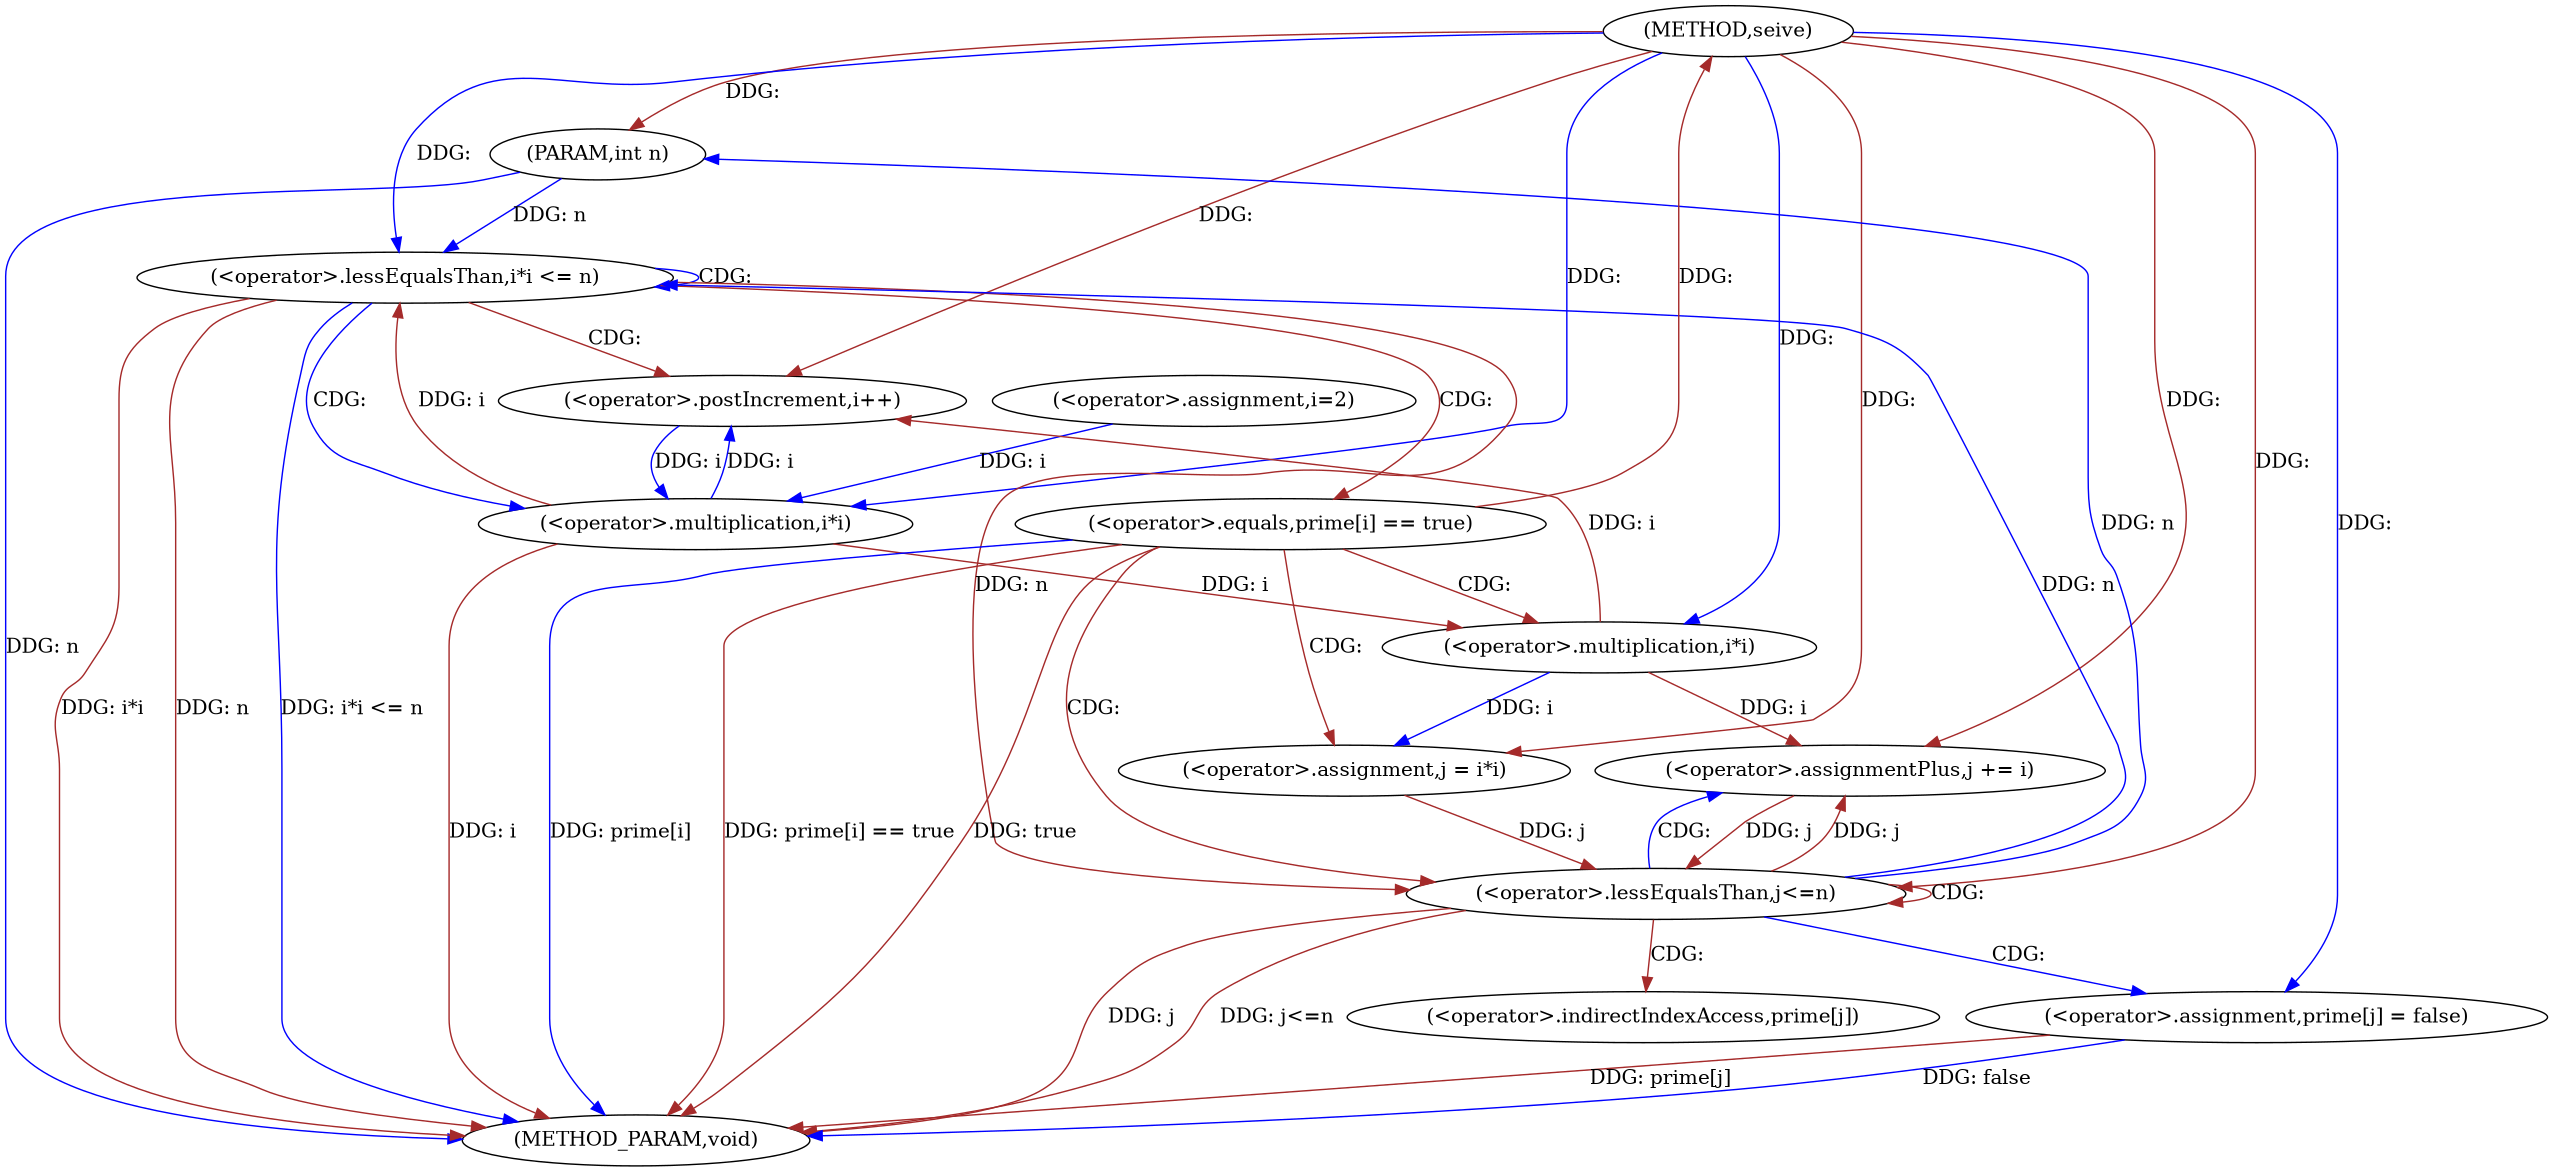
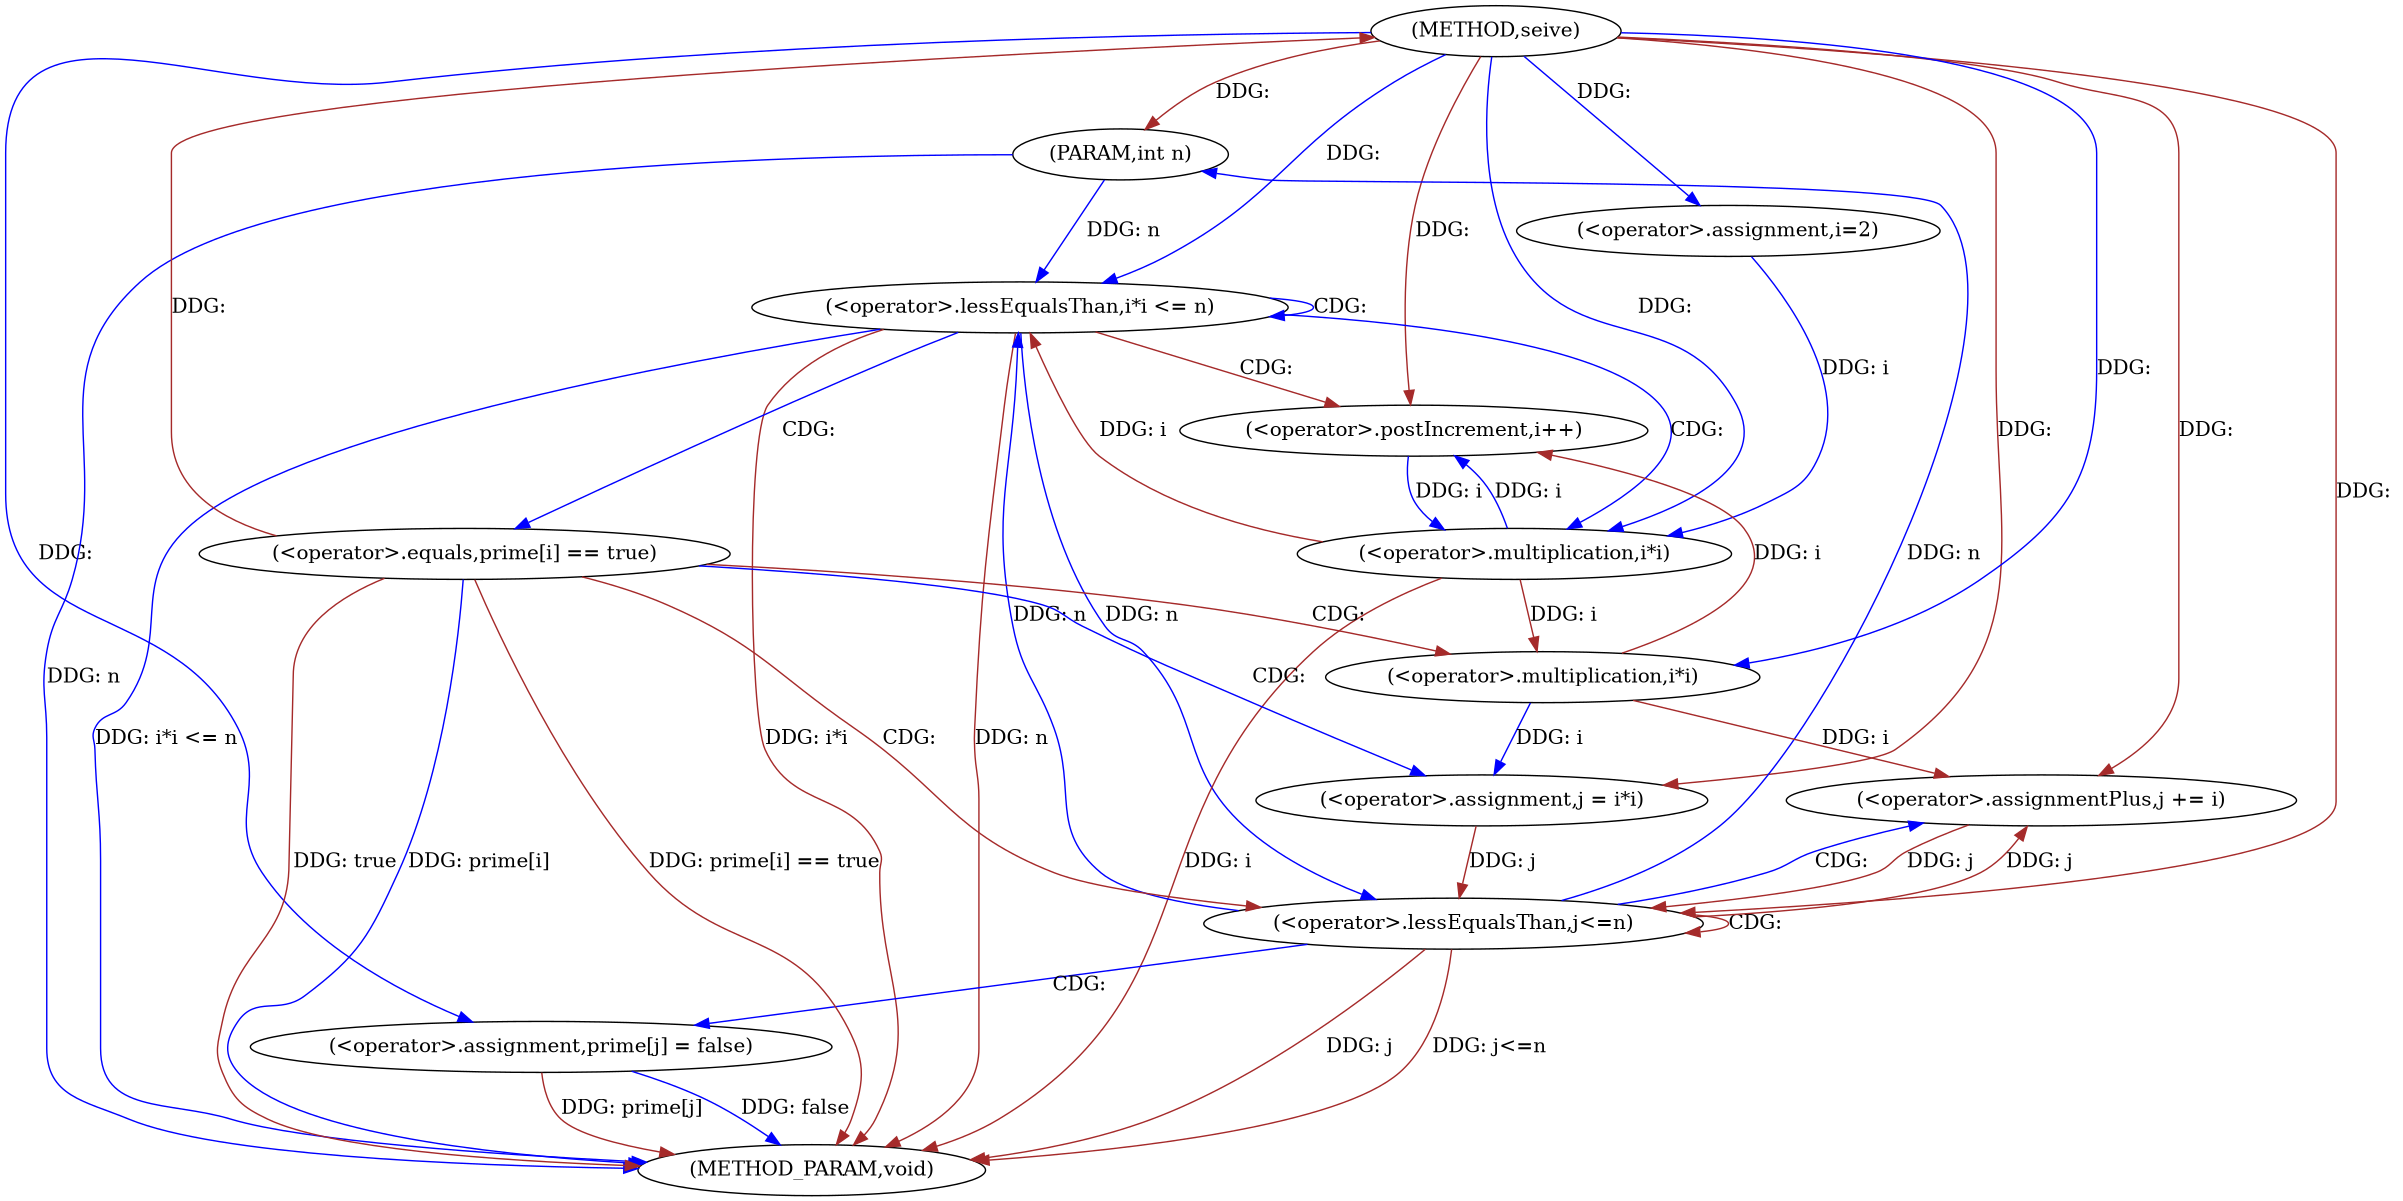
edge "(METHOD,seive)" -> "(<operator>.assignment,i=2)": added, label "DDG:"
edge "(<operator>.lessEqualsThan,i*i <= n)" -> "(<operator>.equals,prime[i] == true)": color brown -> blue
edge "(<operator>.lessEqualsThan,i*i <= n)" -> "(<operator>.lessEqualsThan,j<=n)": color brown -> blue
edge "(<operator>.equals,prime[i] == true)" -> "(<operator>.assignment,j = i*i)": color brown -> blue
node "(<operator>.indirectIndexAccess,prime[j])": removed
